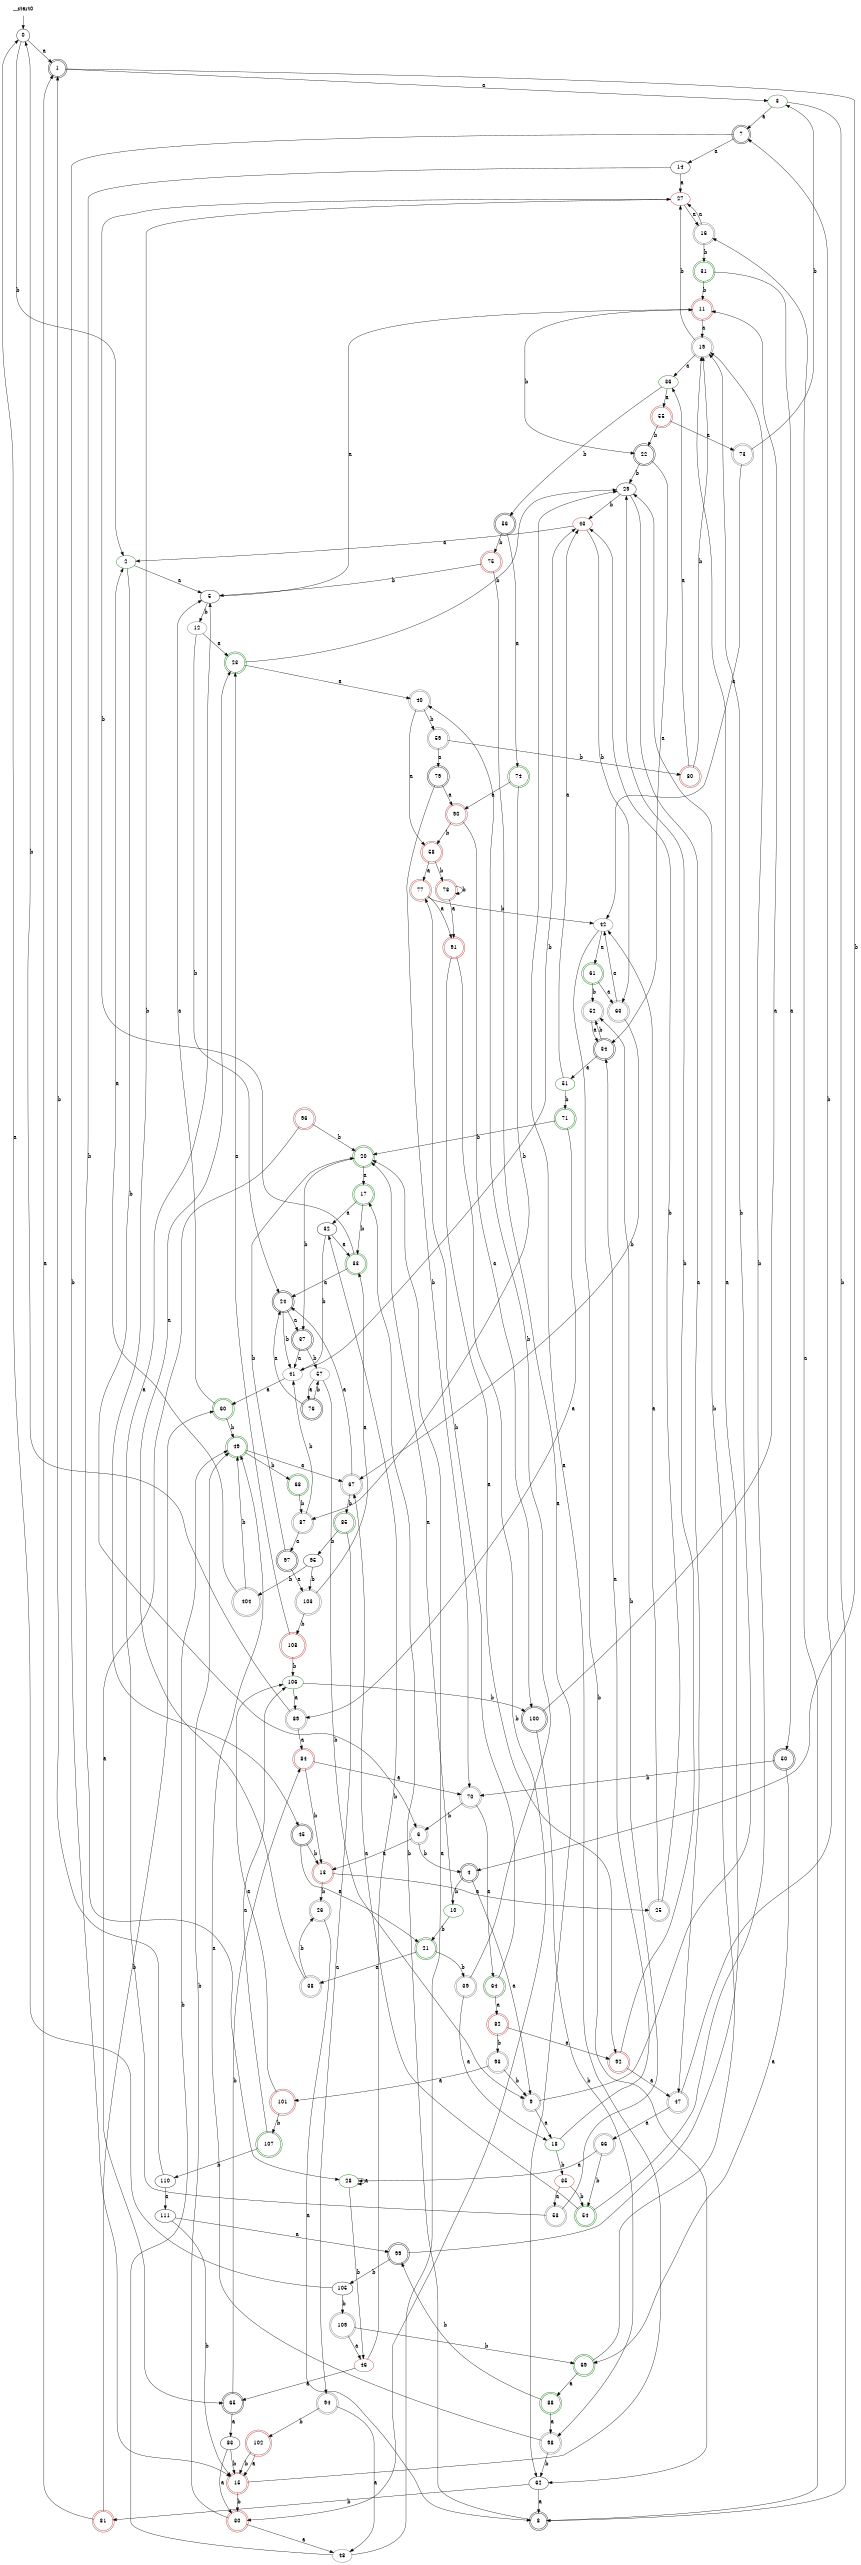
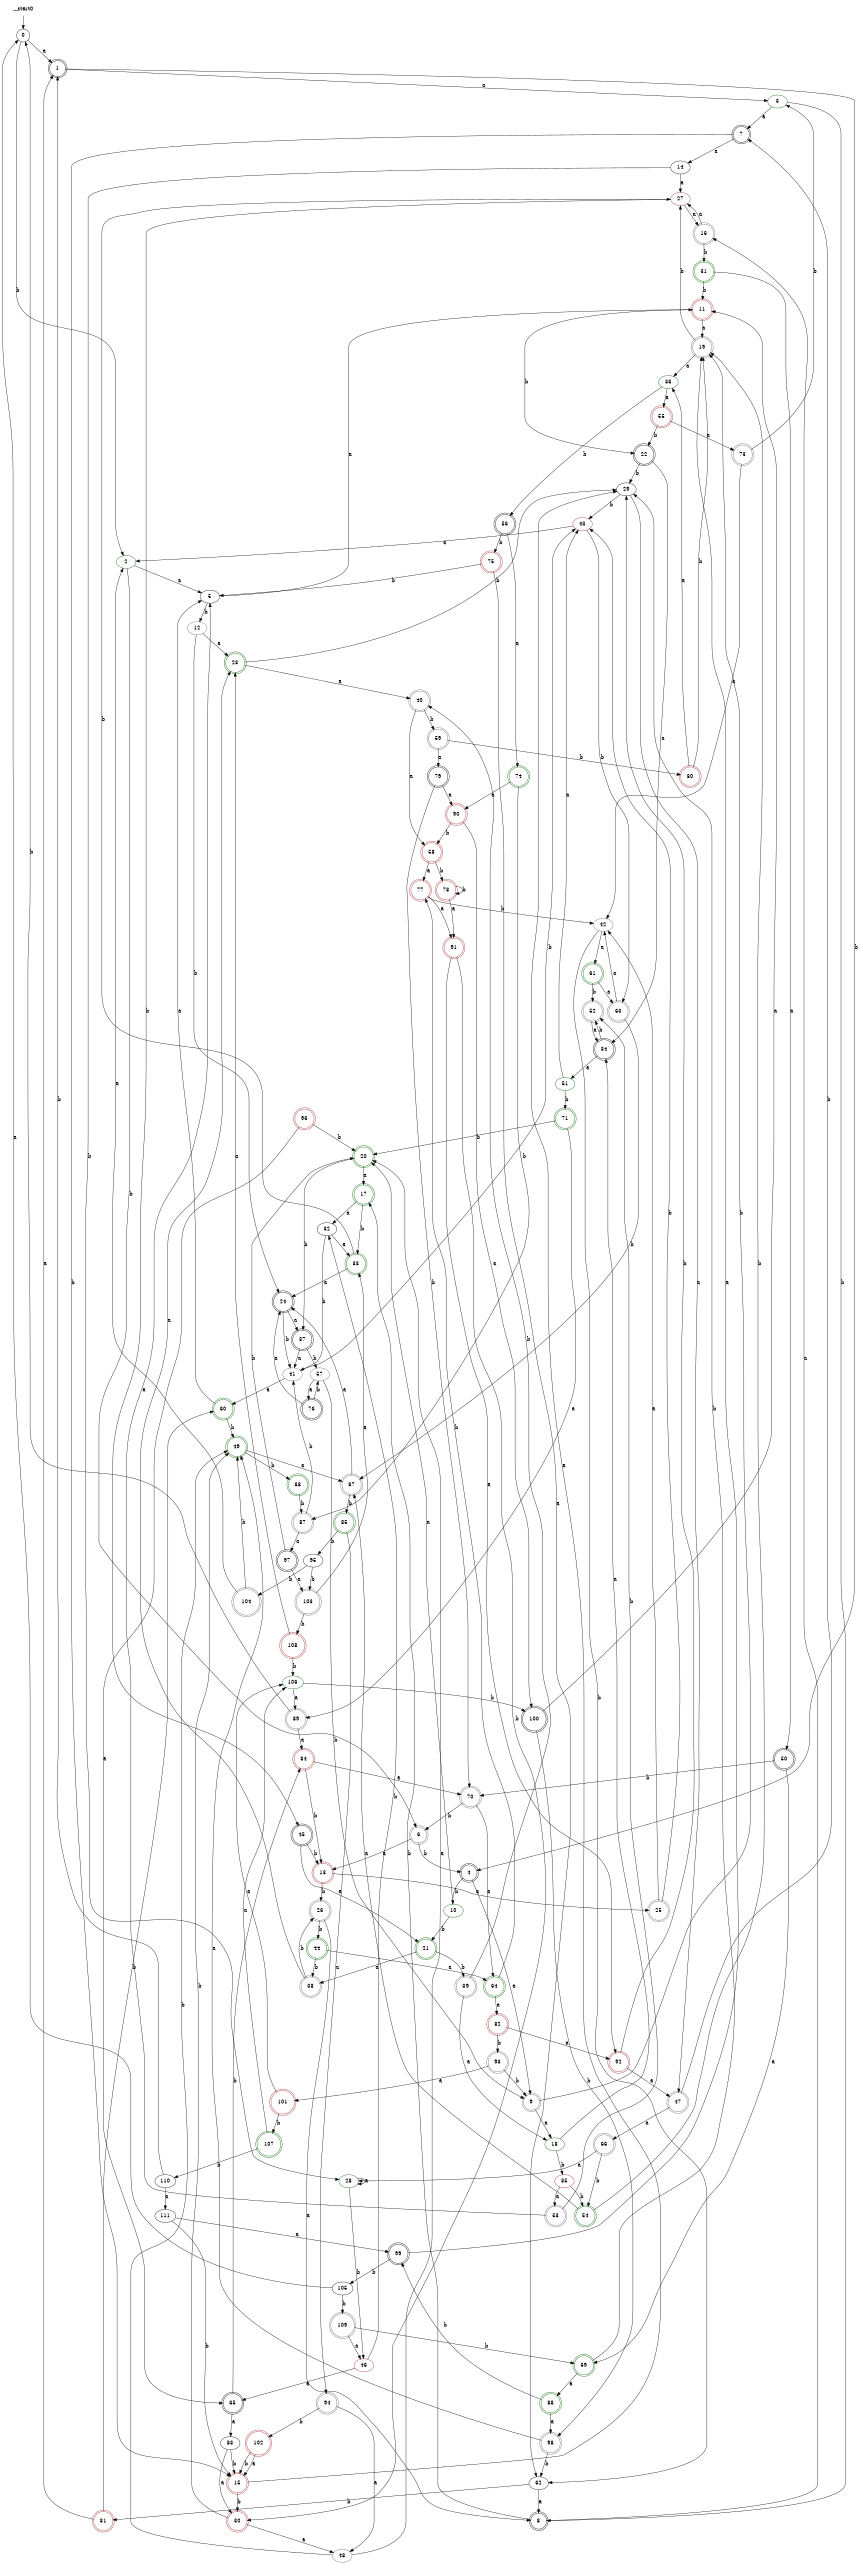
node "404": label "404" -> "104"
node "44": added
